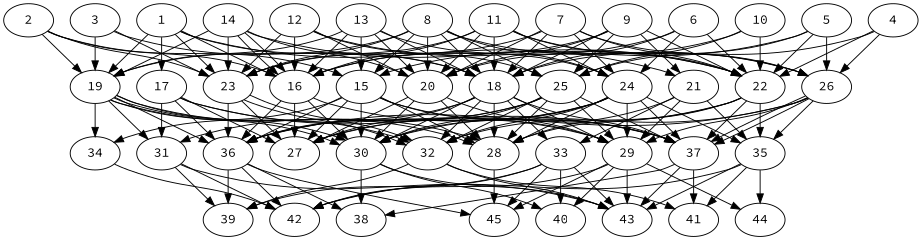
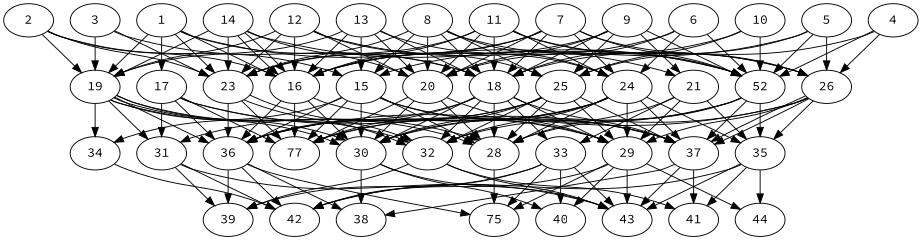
edge "7" -> "16": added
edge "8" -> "19": now "12" -> "19"
node "22": label "22" -> "52"
node "27": label "27" -> "77"
node "45": label "45" -> "75"
